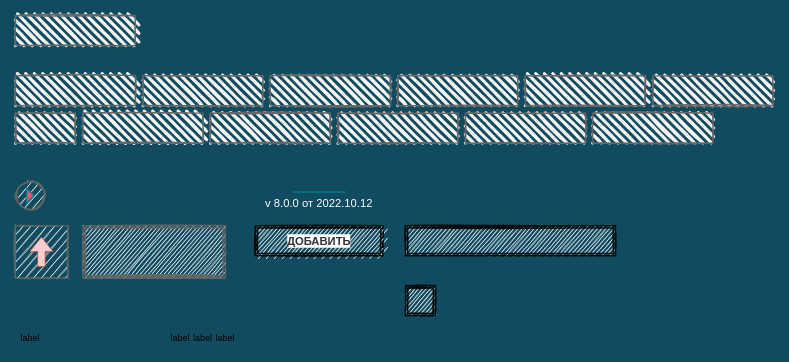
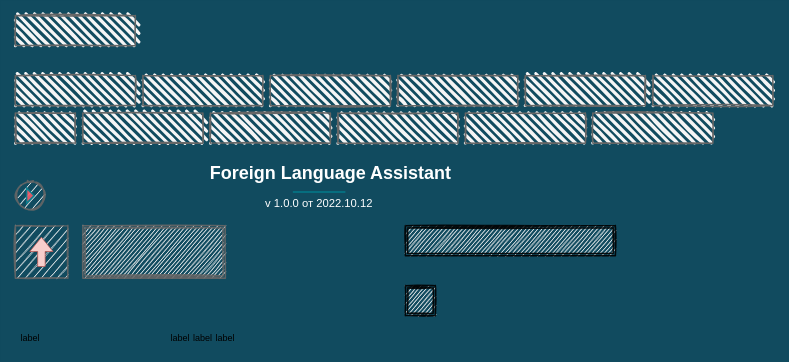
node "Foreign Language Assistant": added
node "v 8.0.0 от 2022.10.12": label "v 8.0.0 от 2022.10.12" -> "v 1.0.0 от 2022.10.12"
node "ДОБАВИТЬ": removed
